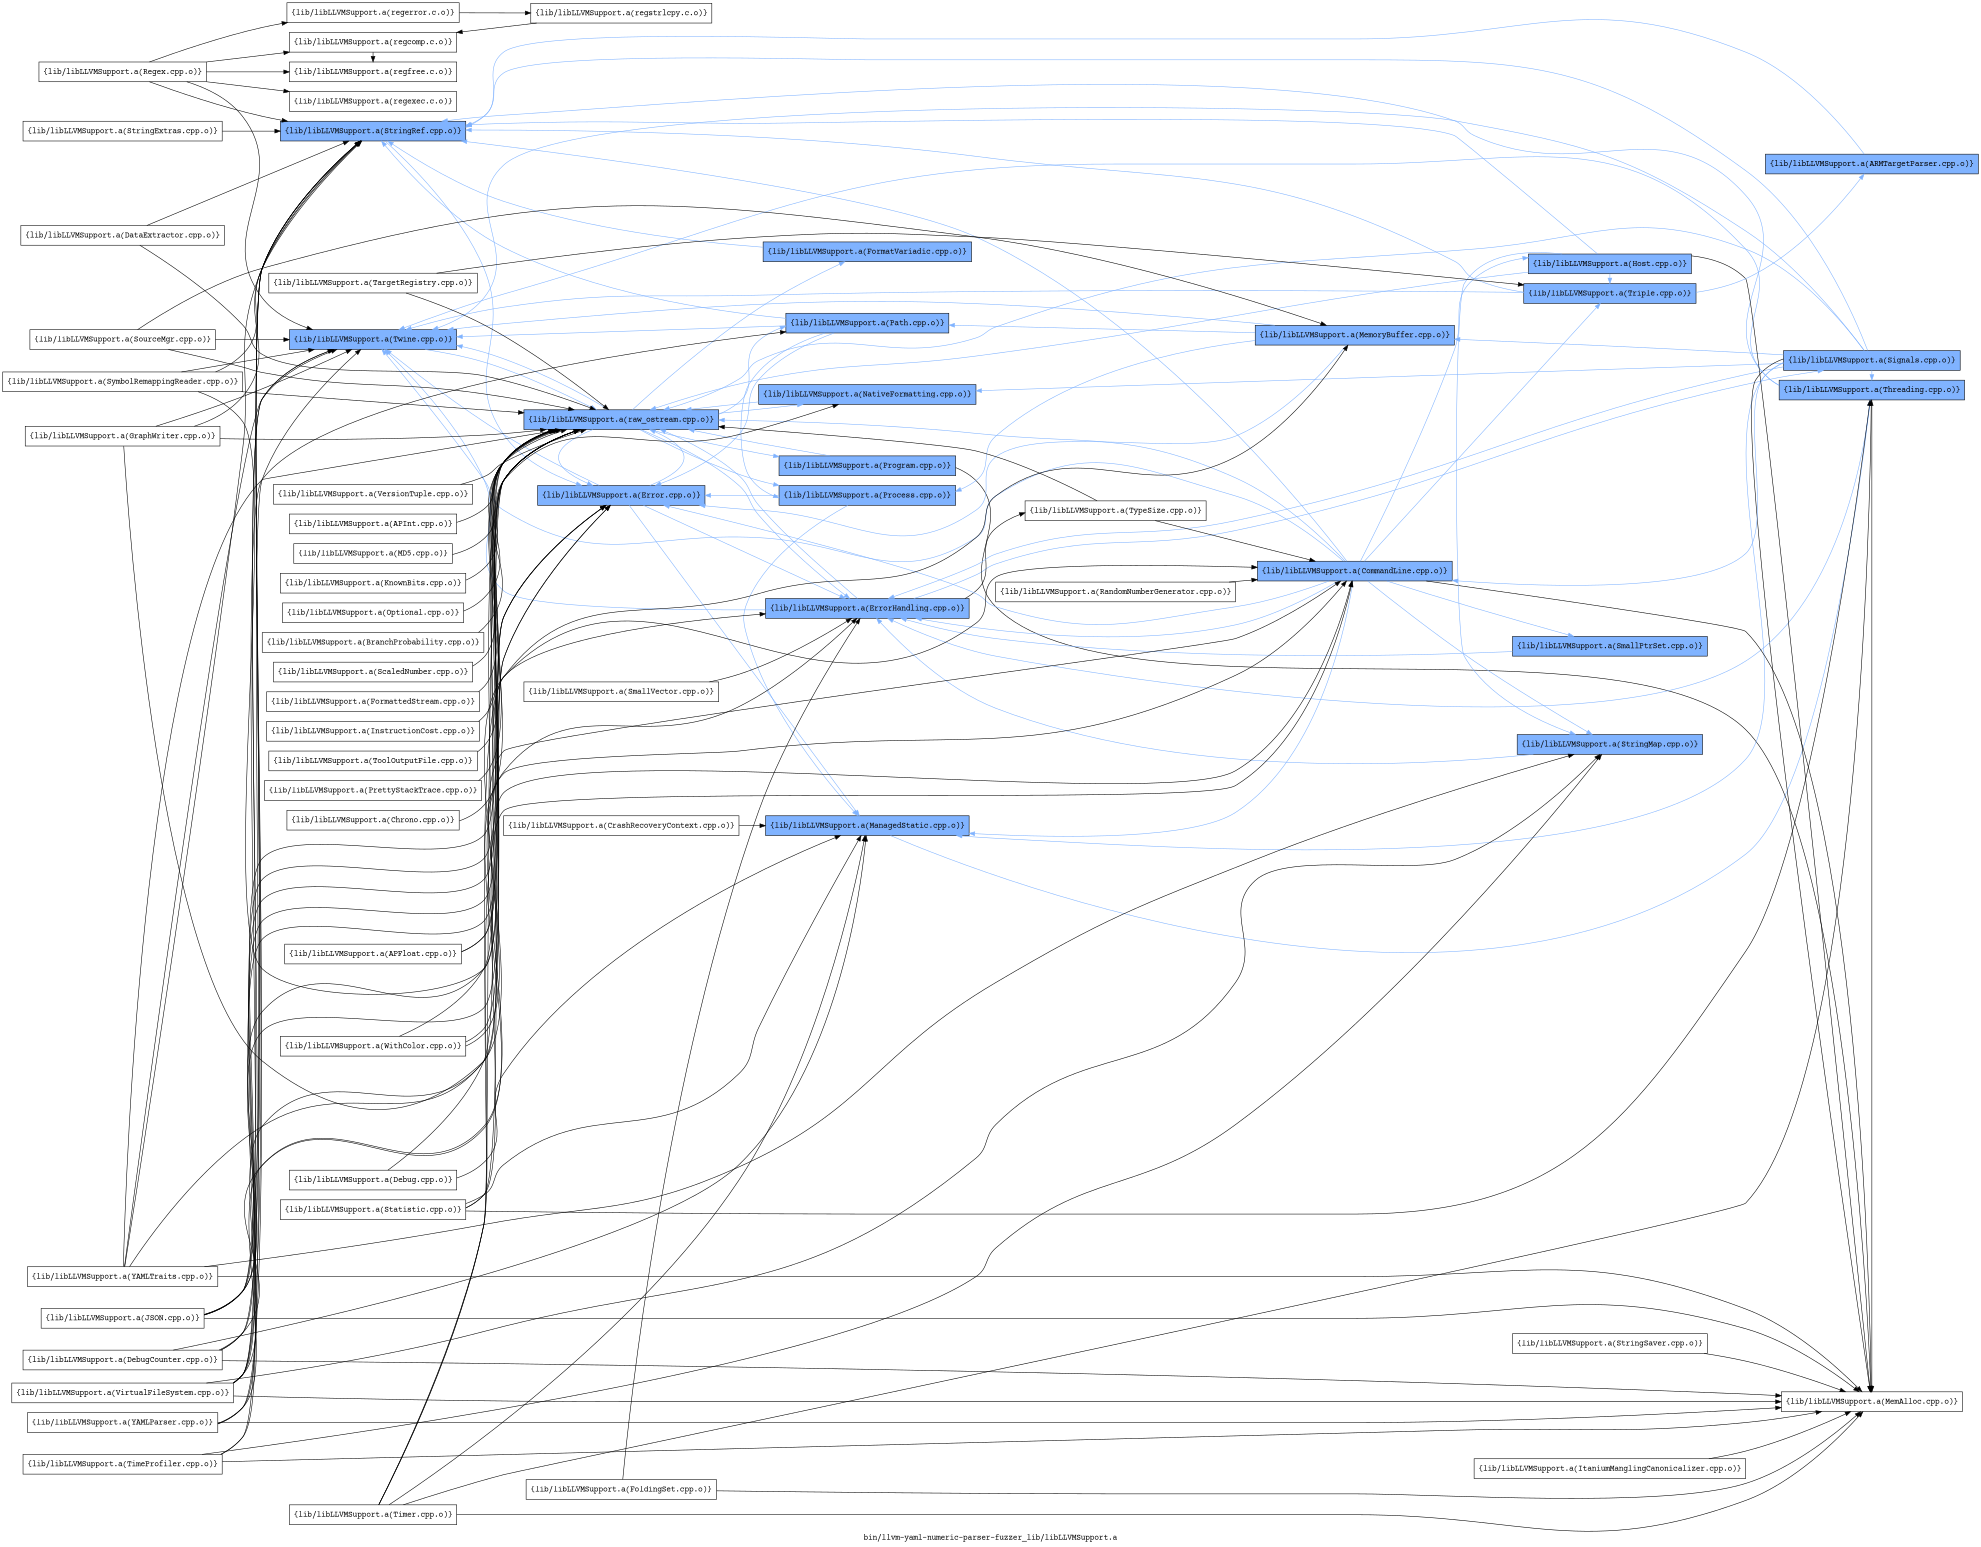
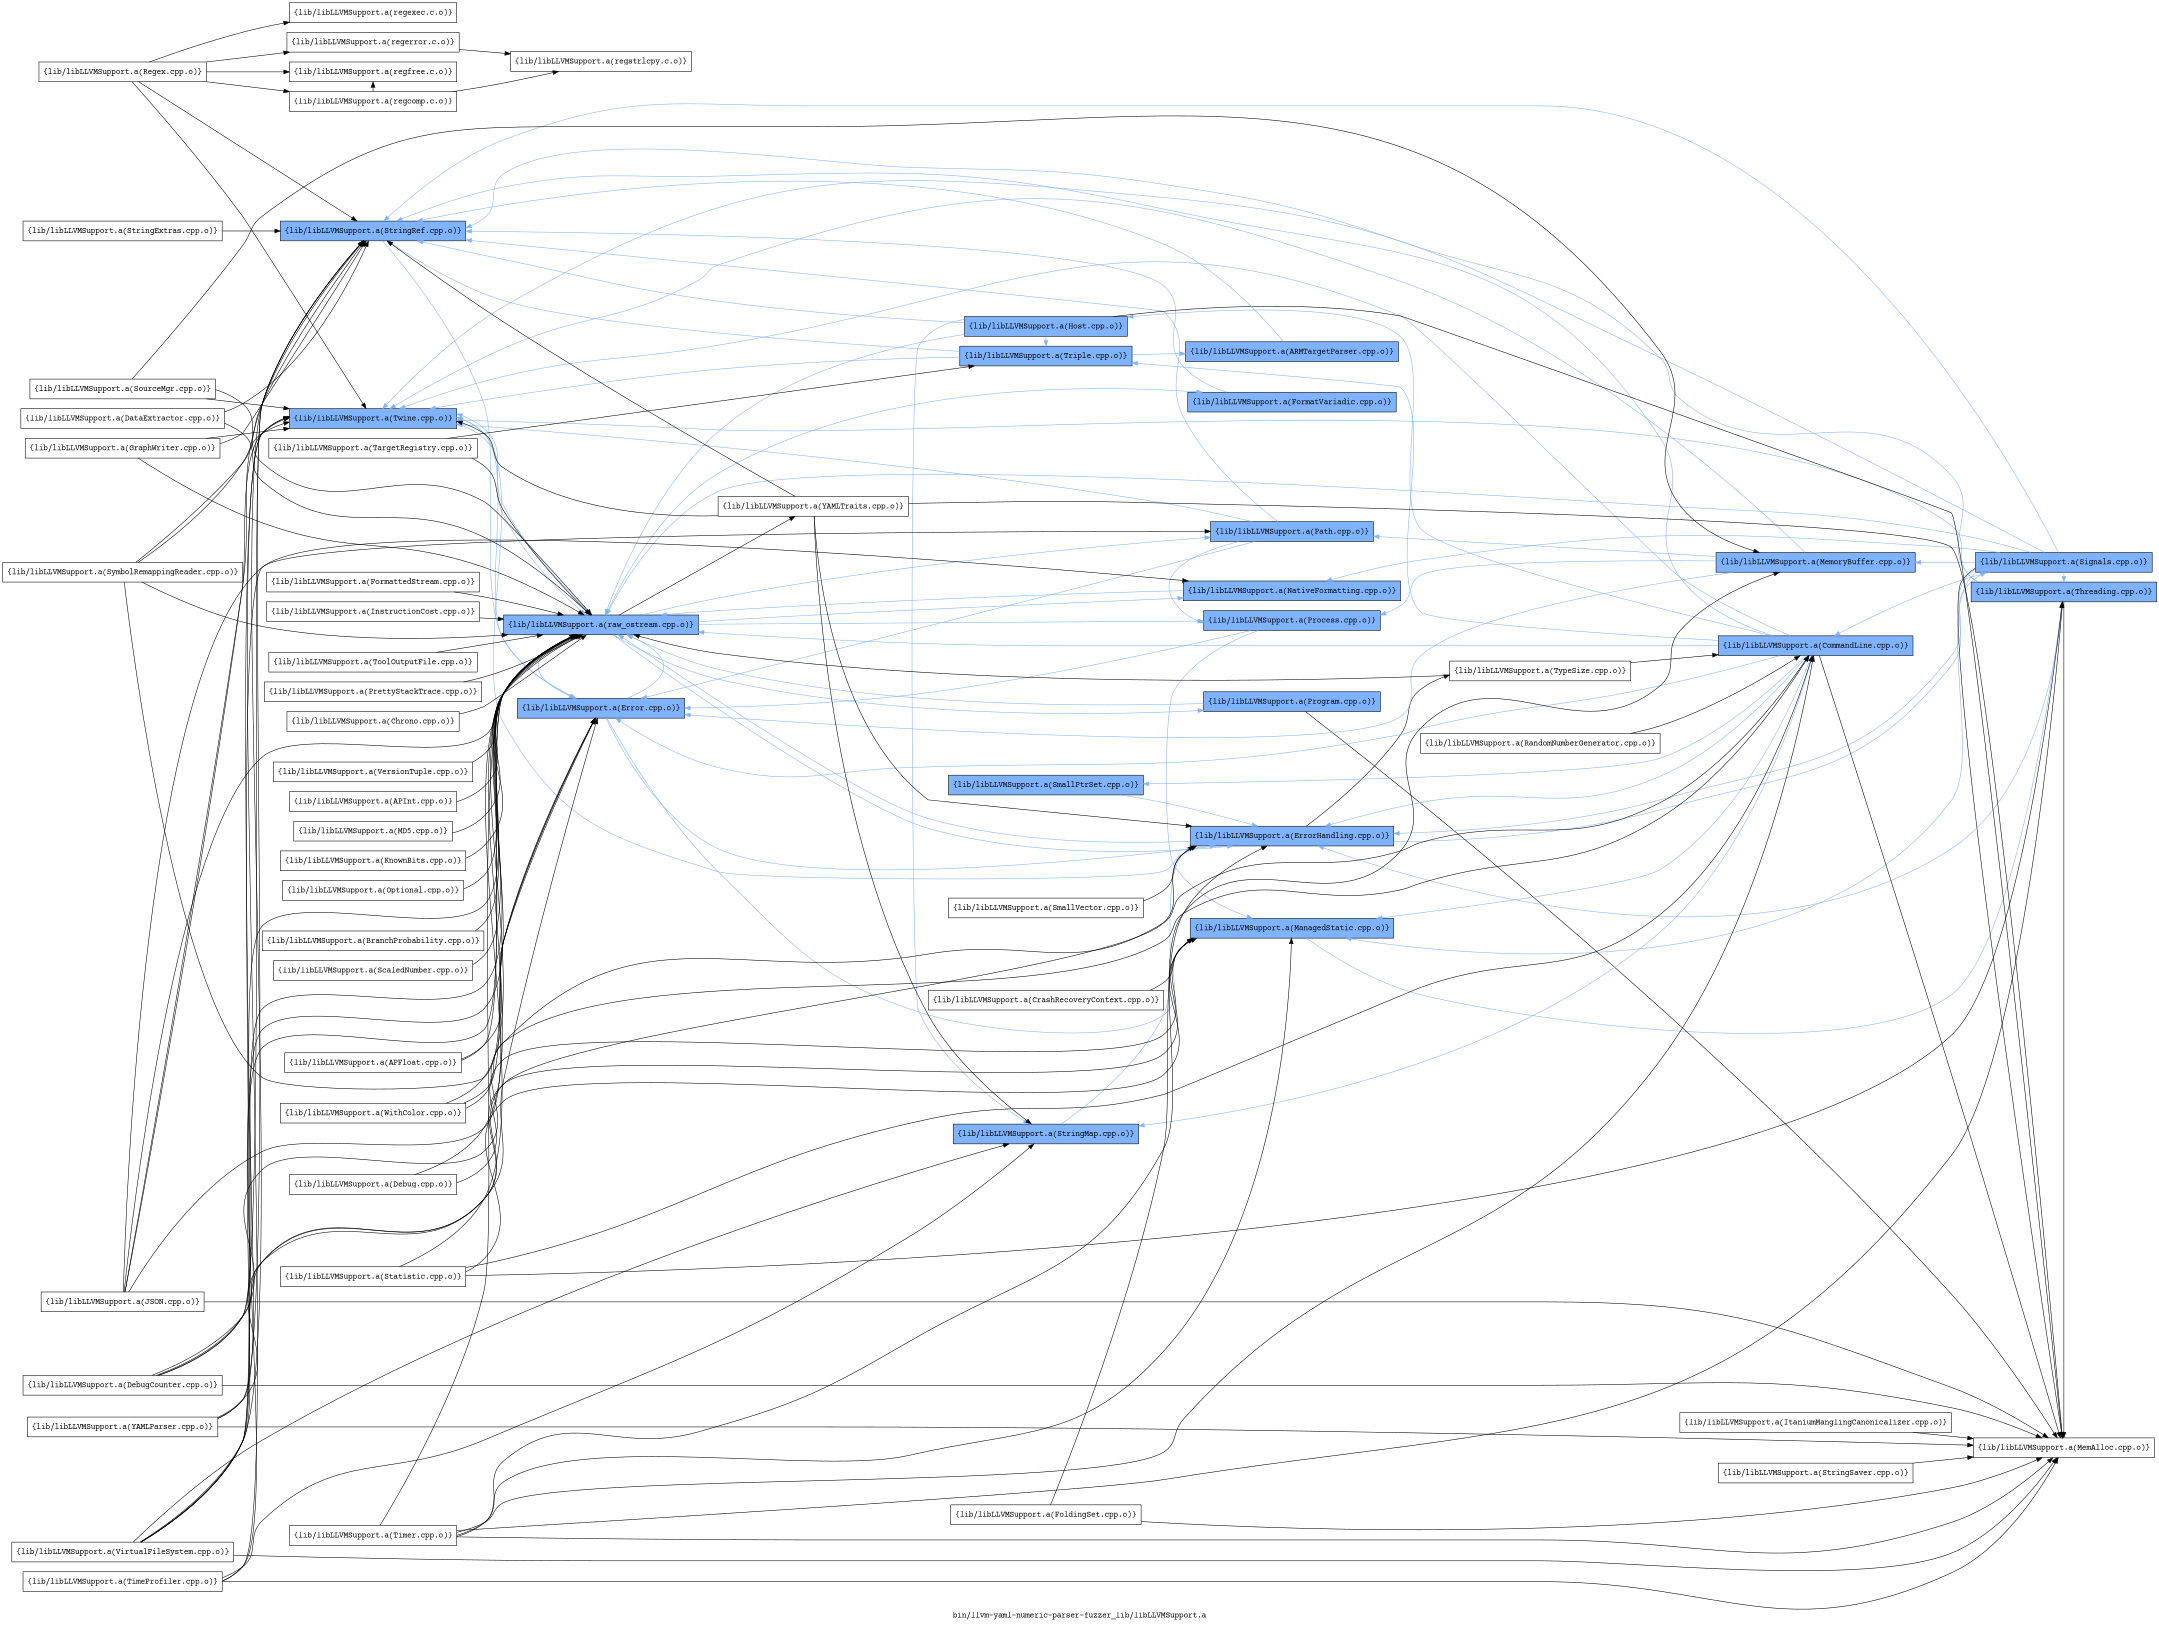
edge "{lib/libLLVMSupport.a(regstrlcpy.c.o)}" -> "{lib/libLLVMSupport.a(regcomp.c.o)}": reversed
edge "{lib/libLLVMSupport.a(YAMLTraits.cpp.o)}" -> "{lib/libLLVMSupport.a(raw_ostream.cpp.o)}": reversed
edge "{lib/libLLVMSupport.a(GraphWriter.cpp.o)}" -> "{lib/libLLVMSupport.a(CommandLine.cpp.o)}": removed
